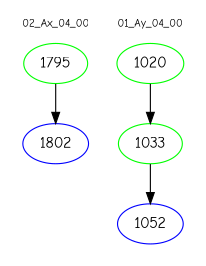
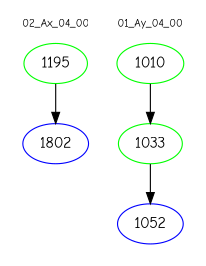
node "1795": label "1795" -> "1195"
node "1020": label "1020" -> "1010"
